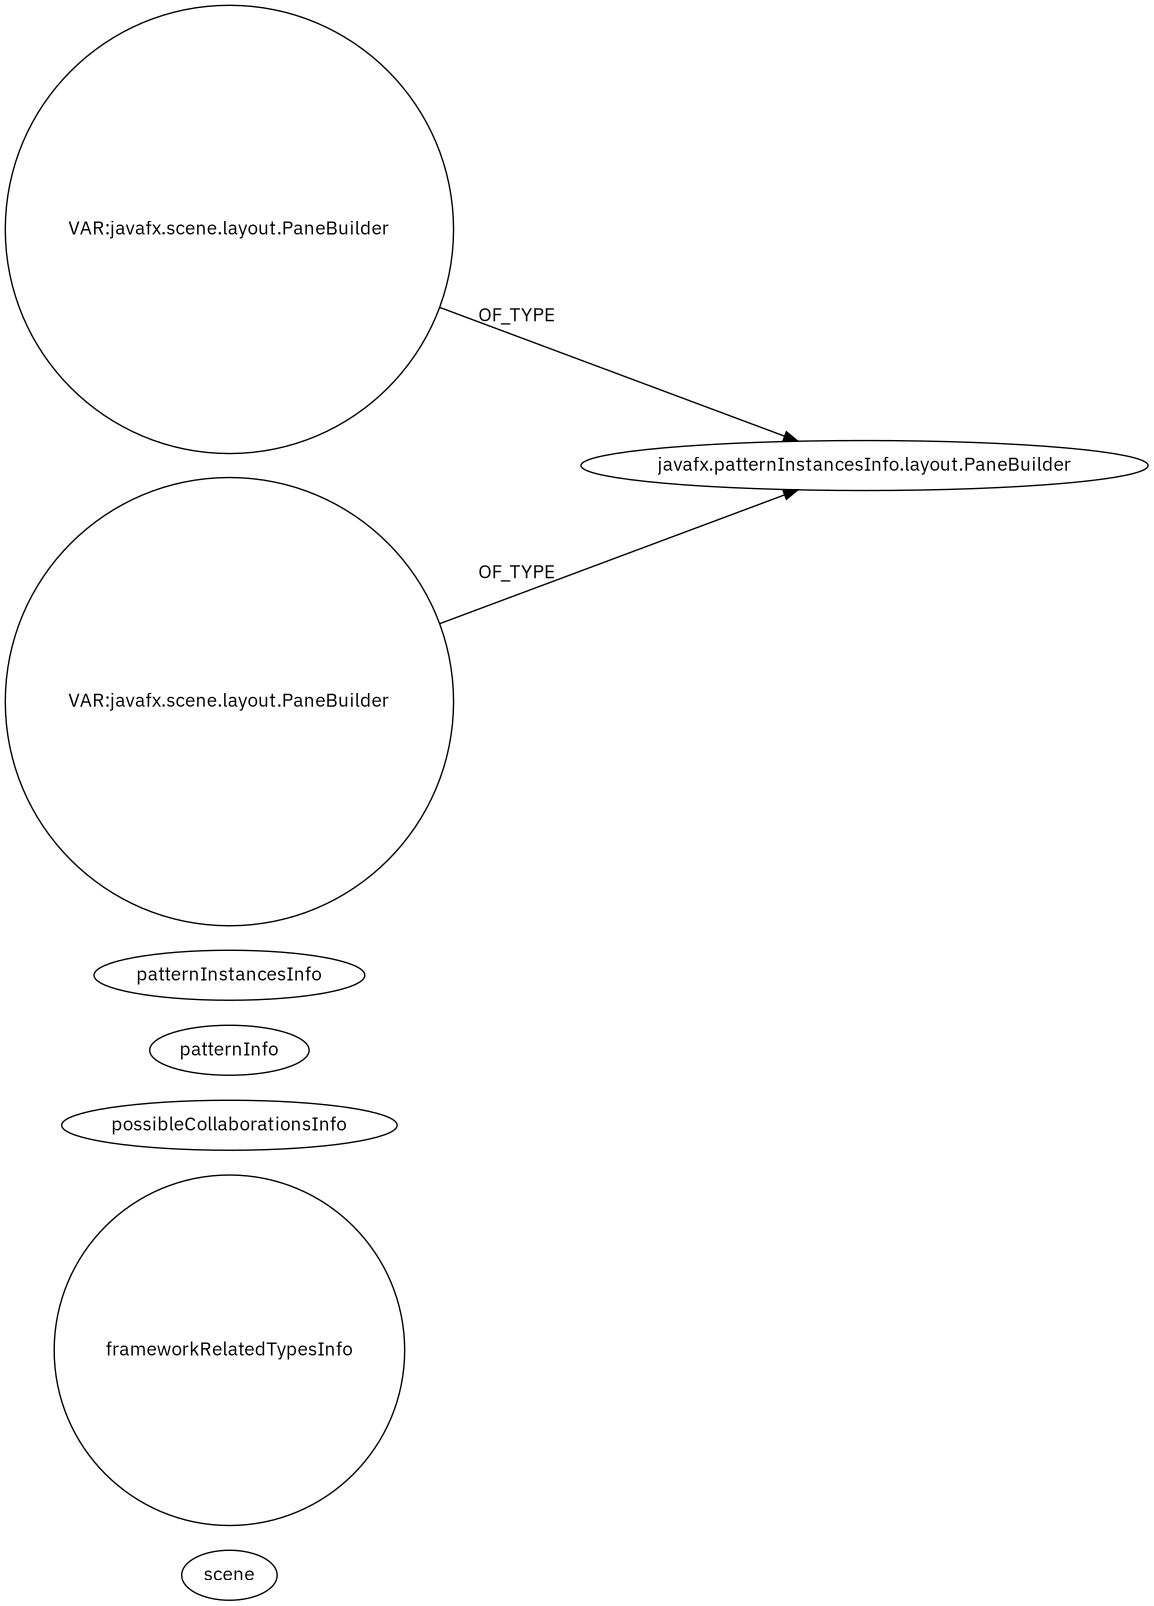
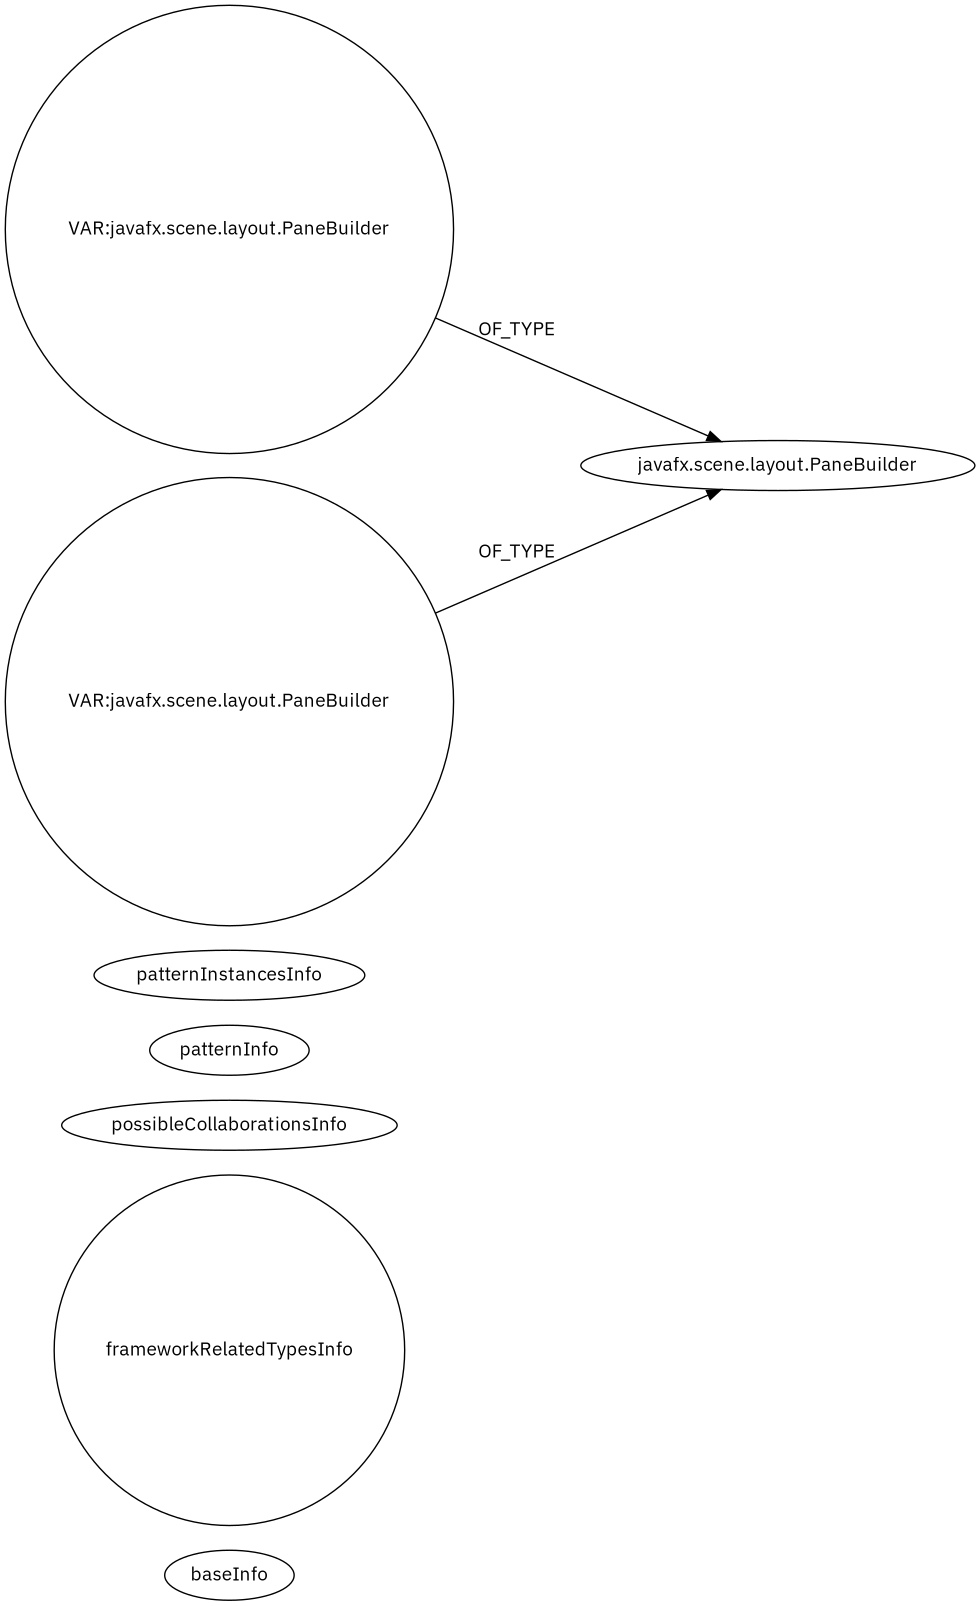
node "javafx.patternInstancesInfo.layout.PaneBuilder": label "javafx.patternInstancesInfo.layout.PaneBuilder" -> "javafx.scene.layout.PaneBuilder"
node "scene": label "scene" -> "baseInfo"
